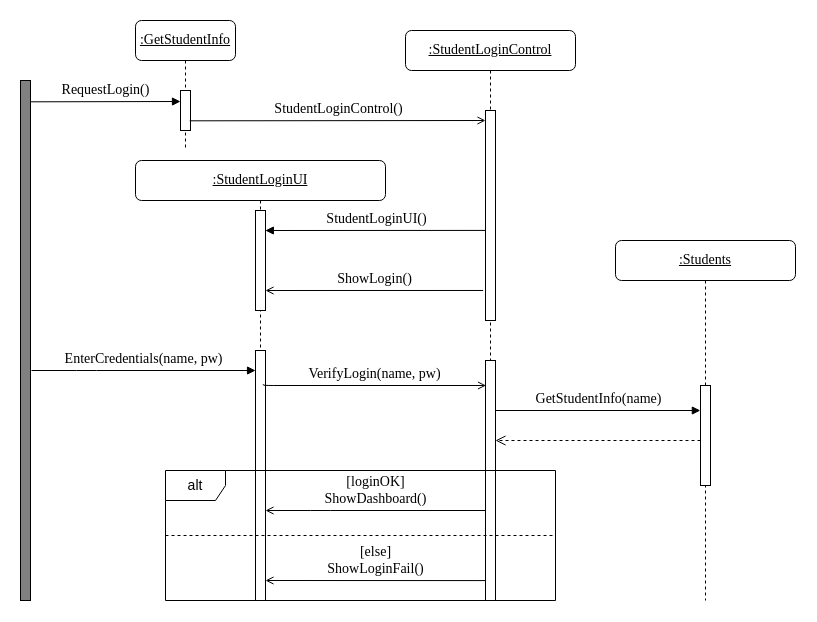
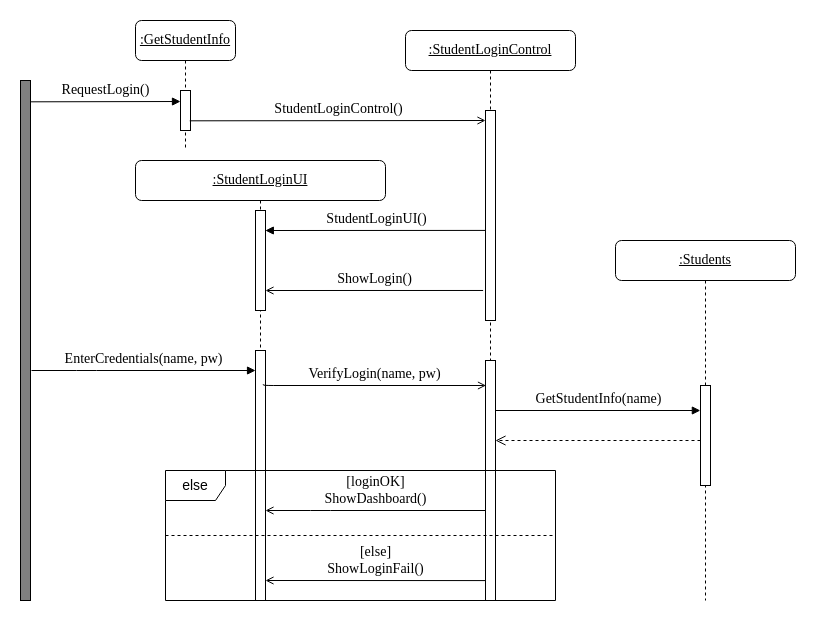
node "alt": label "alt" -> "else"
